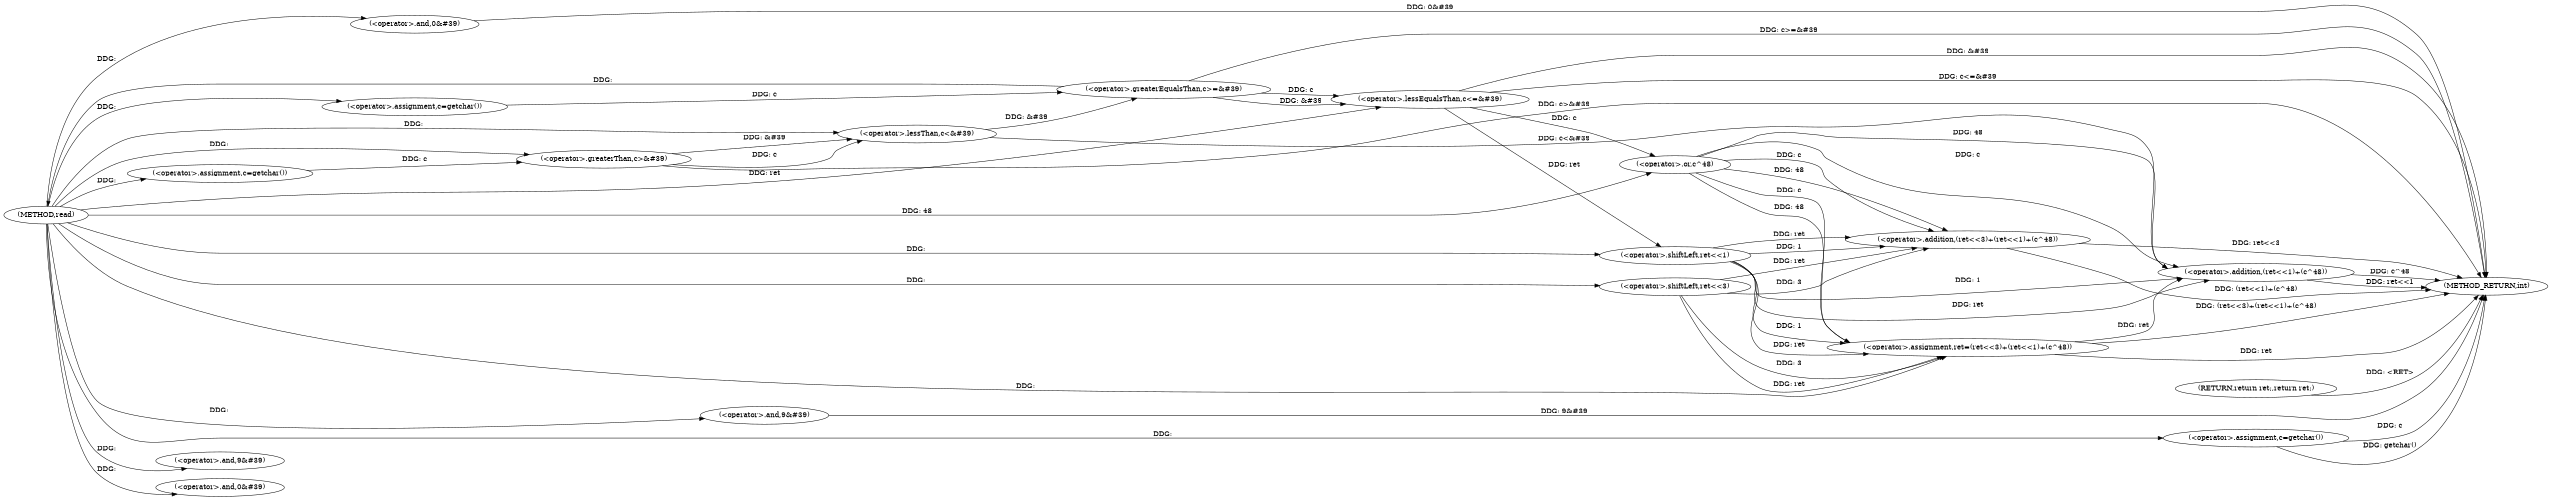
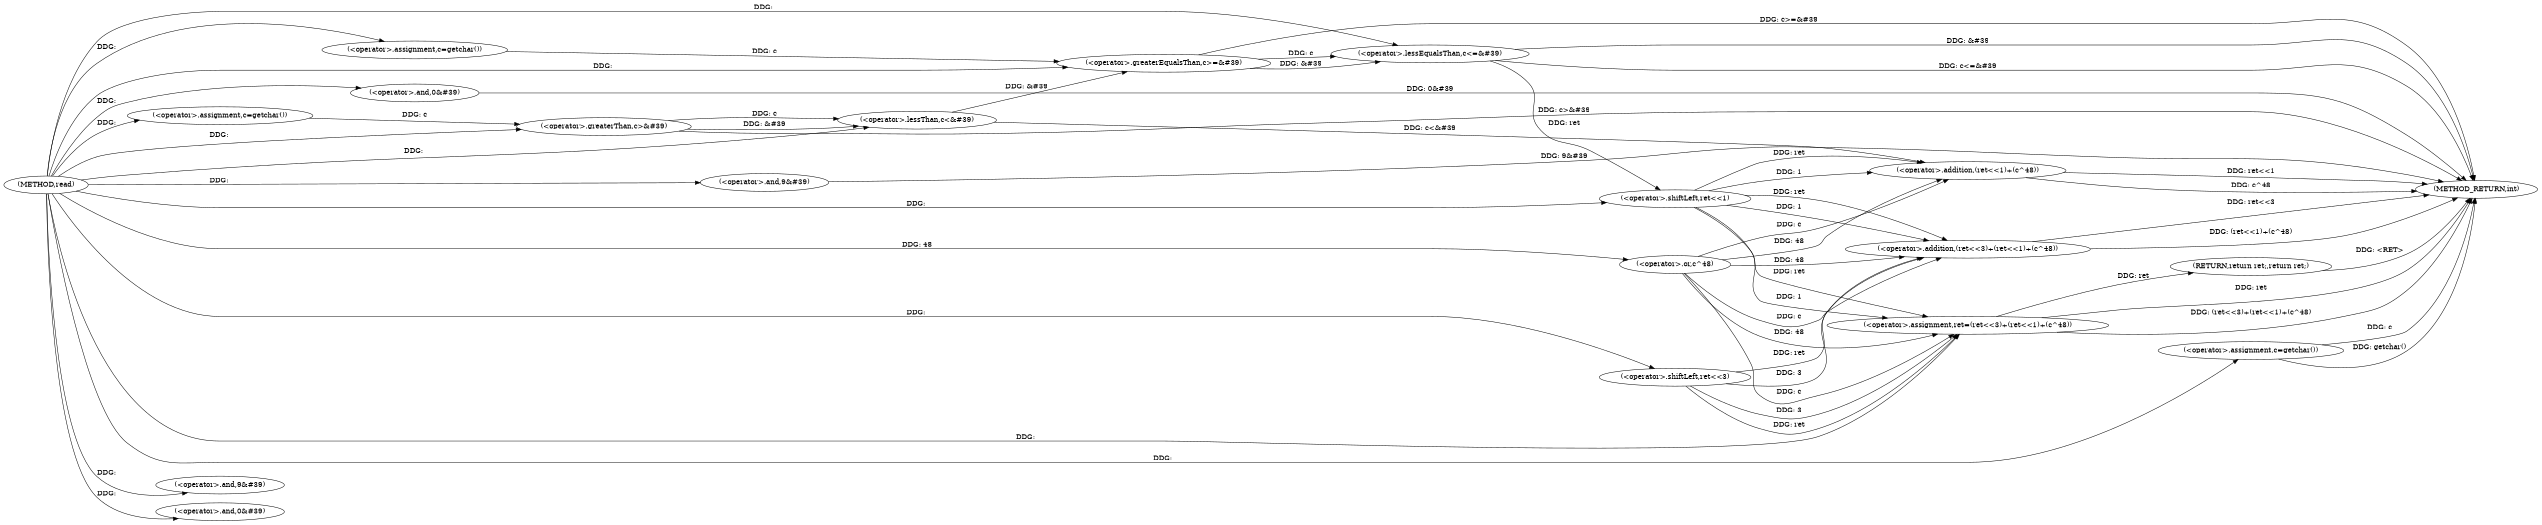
edge "(<operator>.greaterEqualsThan,c>=&#39)" -> "(METHOD,read)": reversed
edge "(<operator>.lessEqualsThan,c<=&#39)" -> "(<operator>.or,c^48)": removed, label "DDG: c"
edge "(METHOD,read)" -> "(<operator>.lessEqualsThan,c<=&#39)": label "DDG: ret" -> "DDG: "
edge "(<operator>.assignment,ret=(ret<<3)+(ret<<1)+(c^48))" -> "(<operator>.addition,(ret<<1)+(c^48))": now "(<operator>.assignment,ret=(ret<<3)+(ret<<1)+(c^48))" -> "(RETURN,return ret;,return ret;)"
